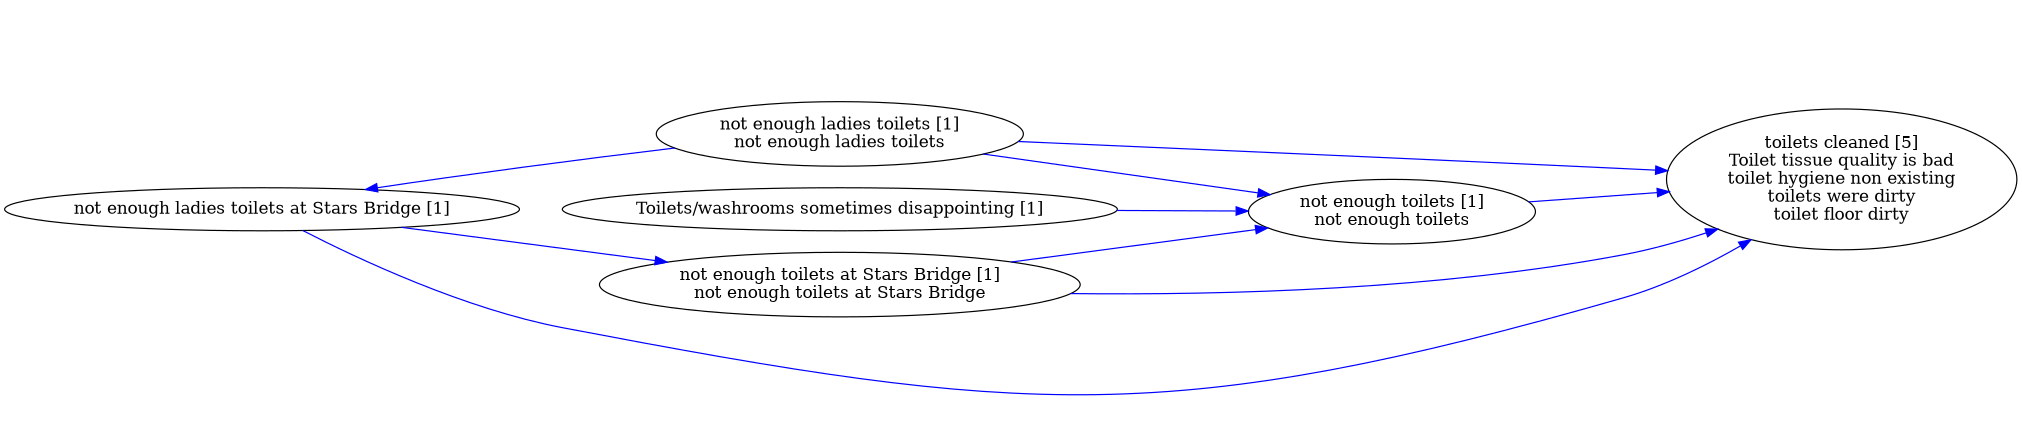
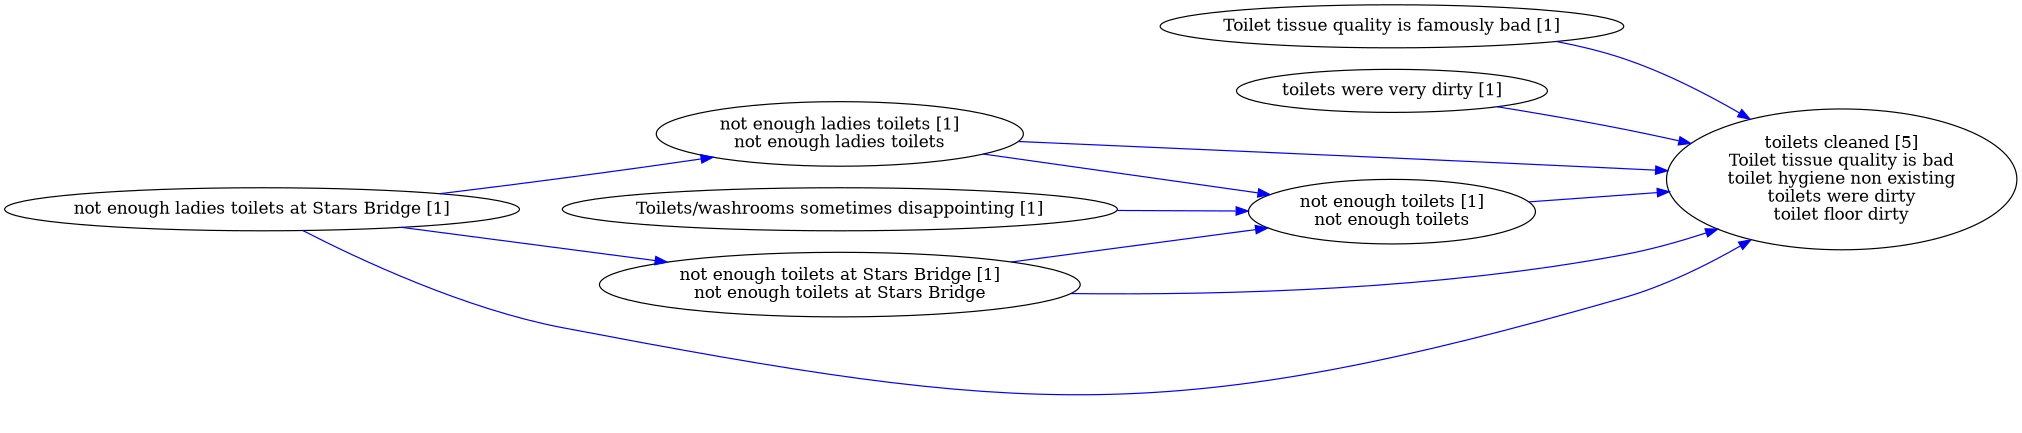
node "Toilet tissue quality is famously bad [1]": added
node "toilets were very dirty [1]": added
edge "not enough ladies toilets [1] not enough ladies toilets" -> "not enough ladies toilets at Stars Bridge [1]": reversed
